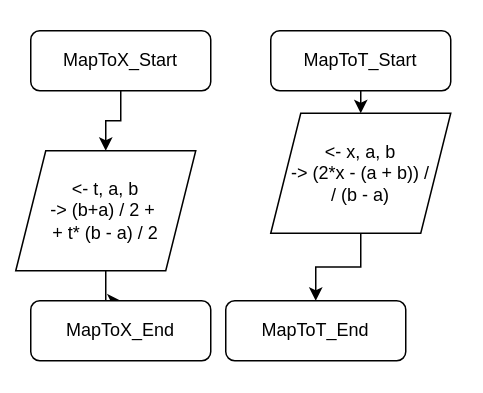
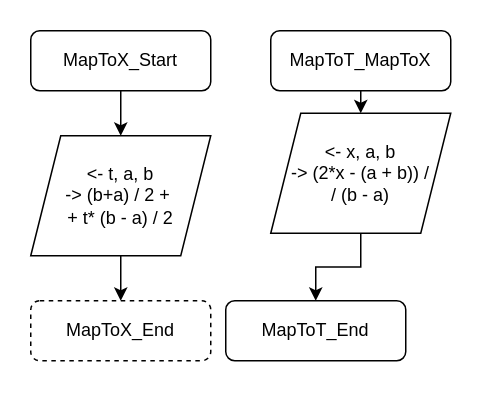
node "MapToT_Start": label "MapToT_Start" -> "MapToT_MapToX"
node "<- t, a, b -> (b+a) / 2 + + t* (b - a) / 2": moved (106, 211) -> (121, 196)
node "MapToX_End": style solid -> dashed
